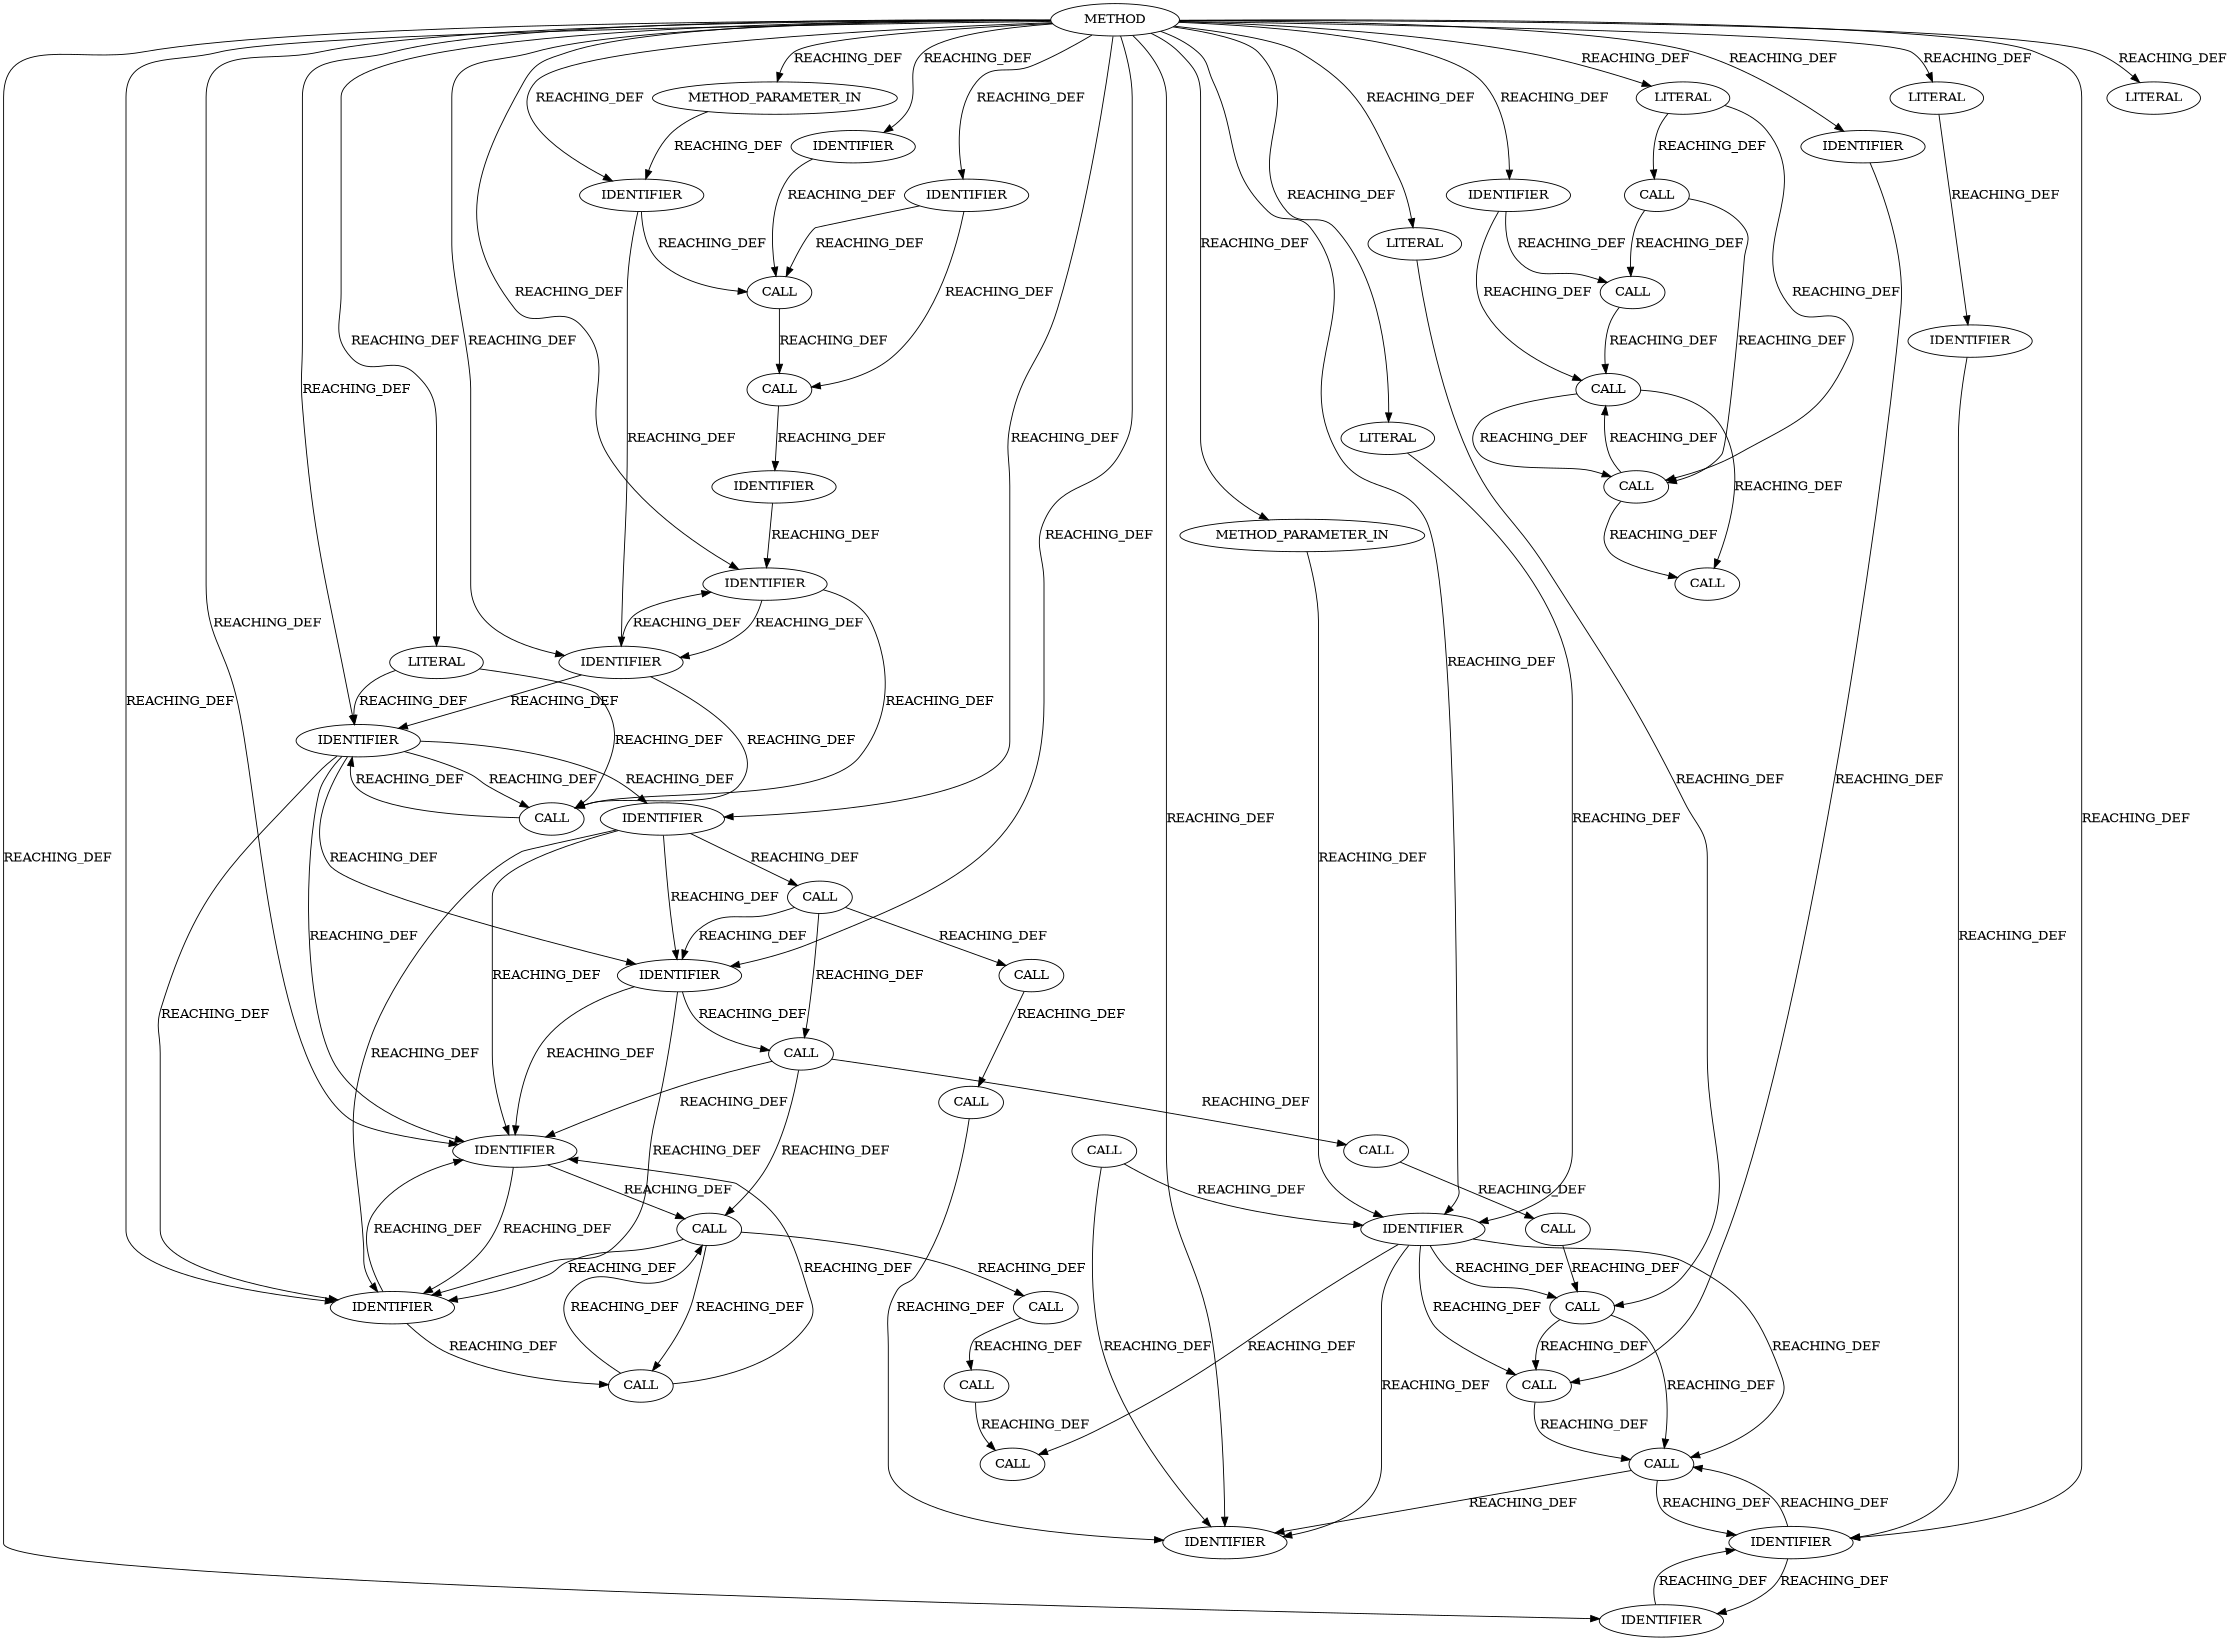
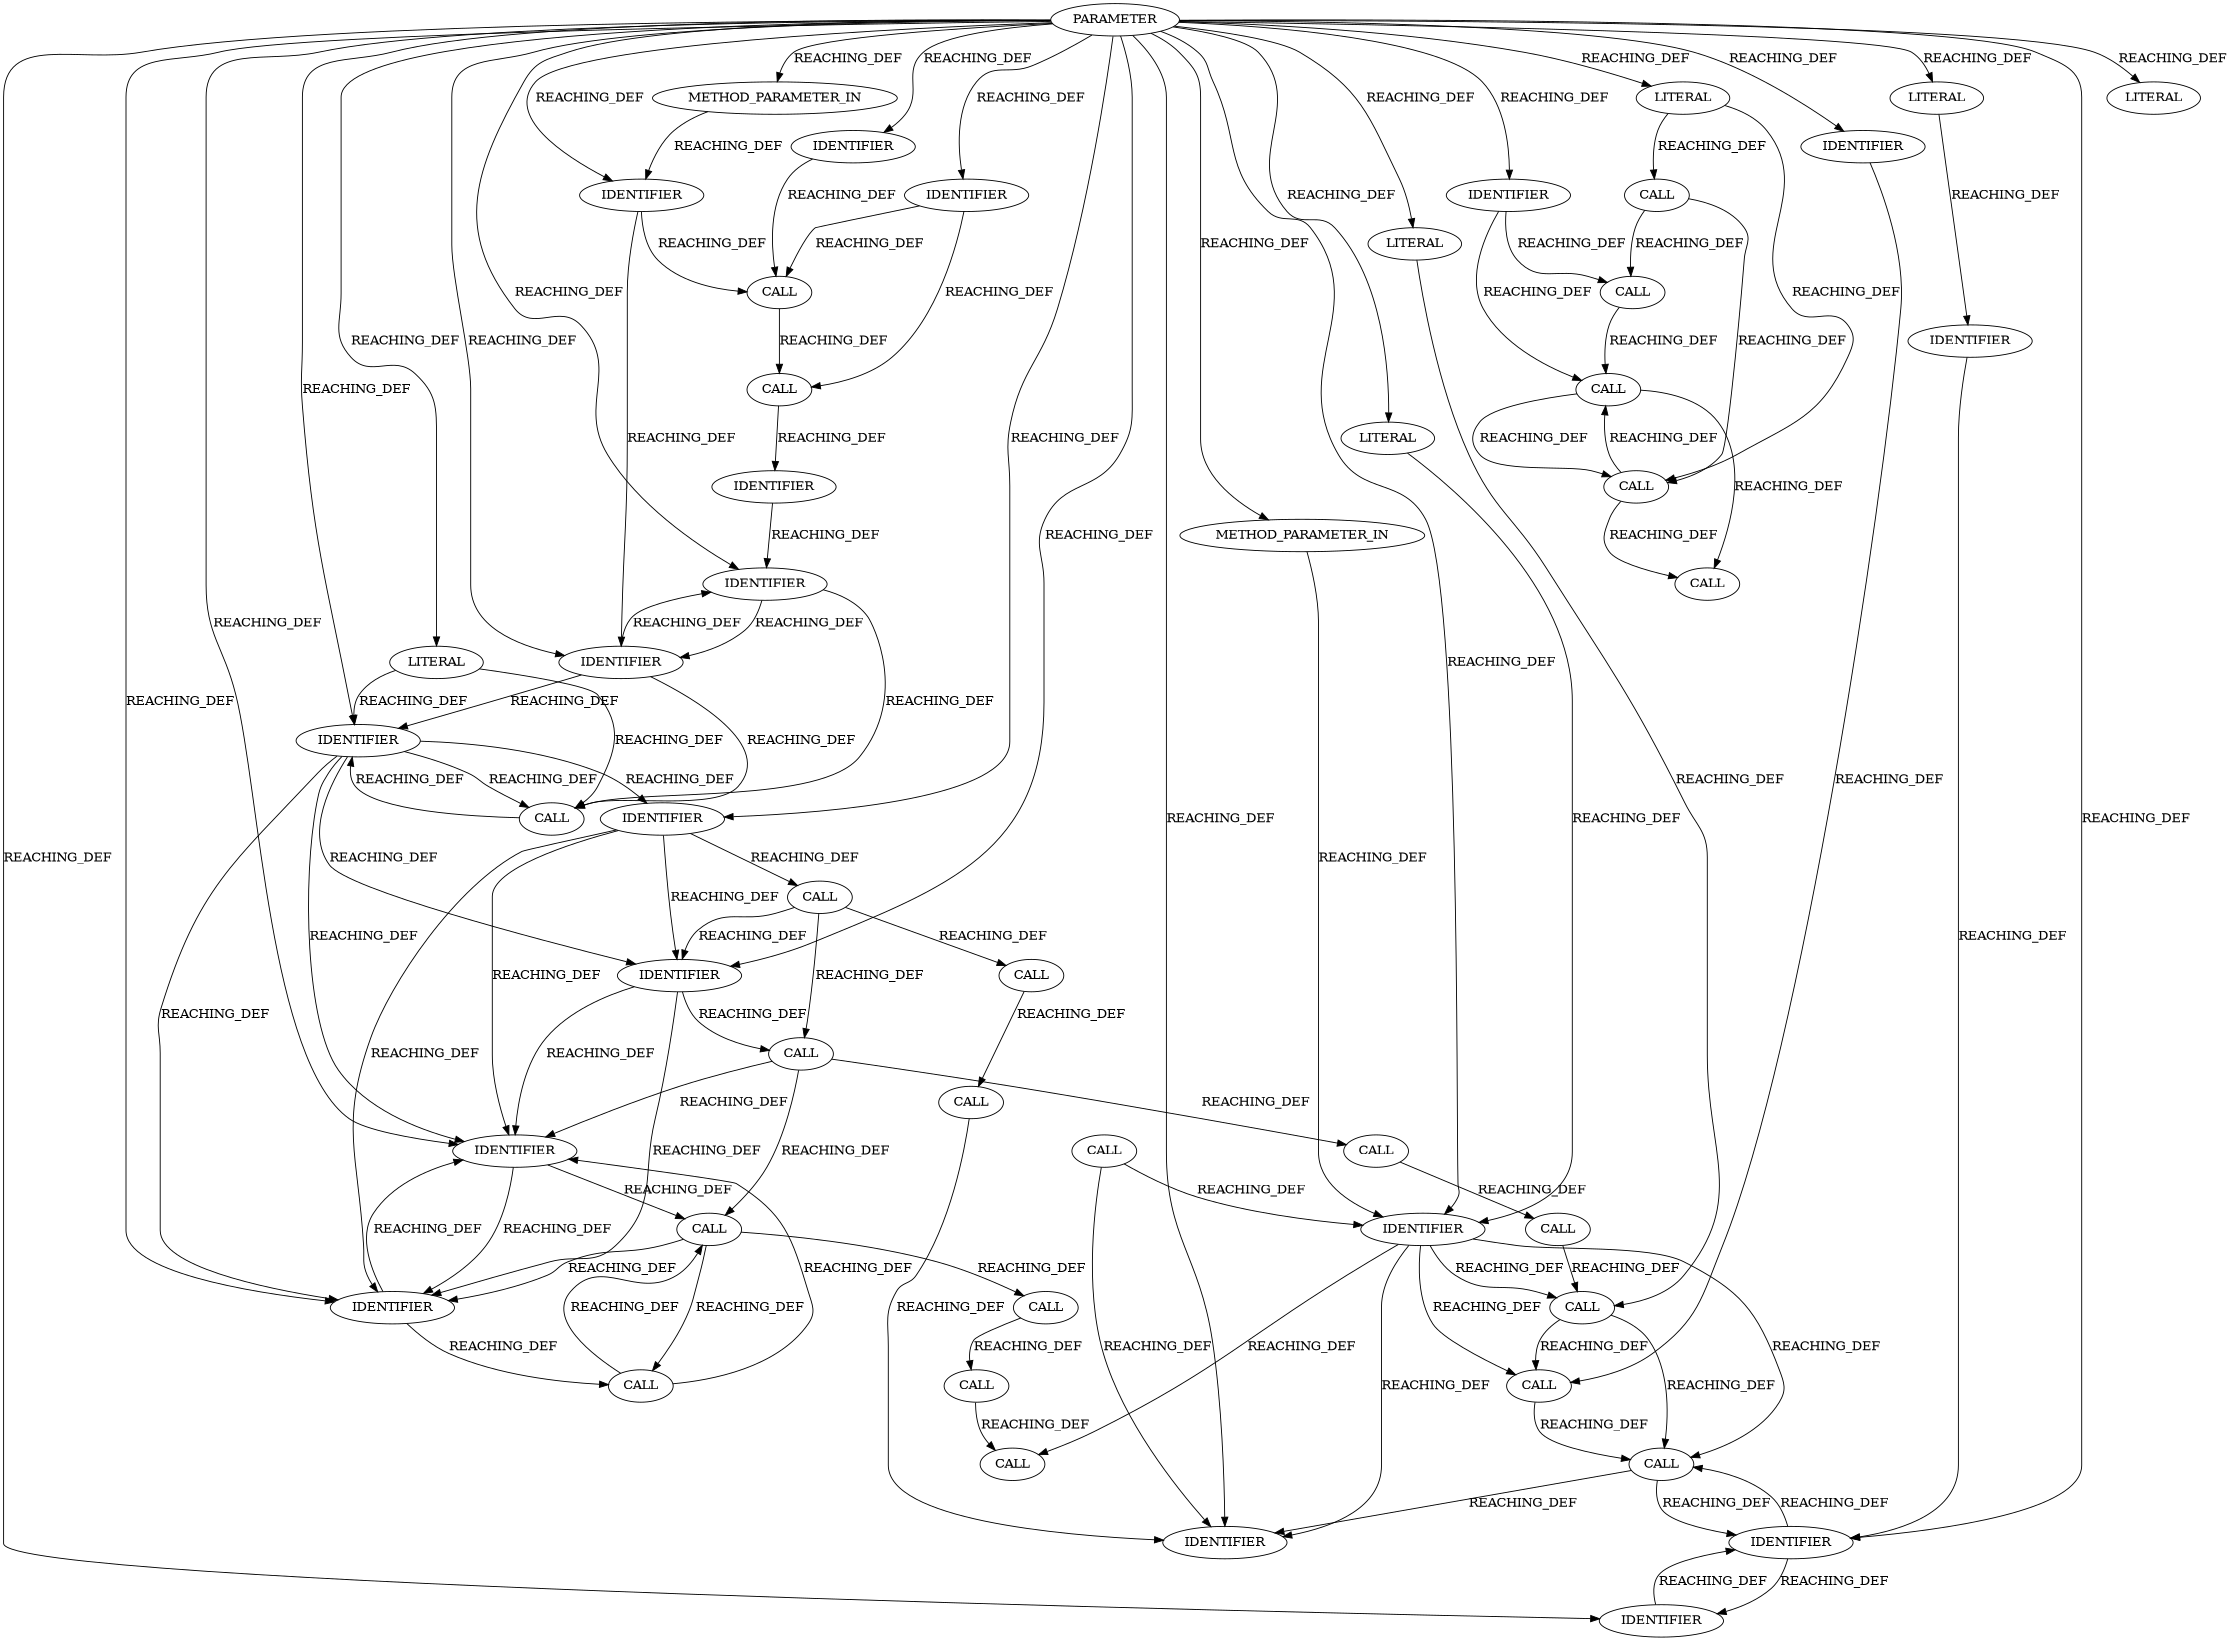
node "METHOD": label "METHOD" -> "PARAMETER"
